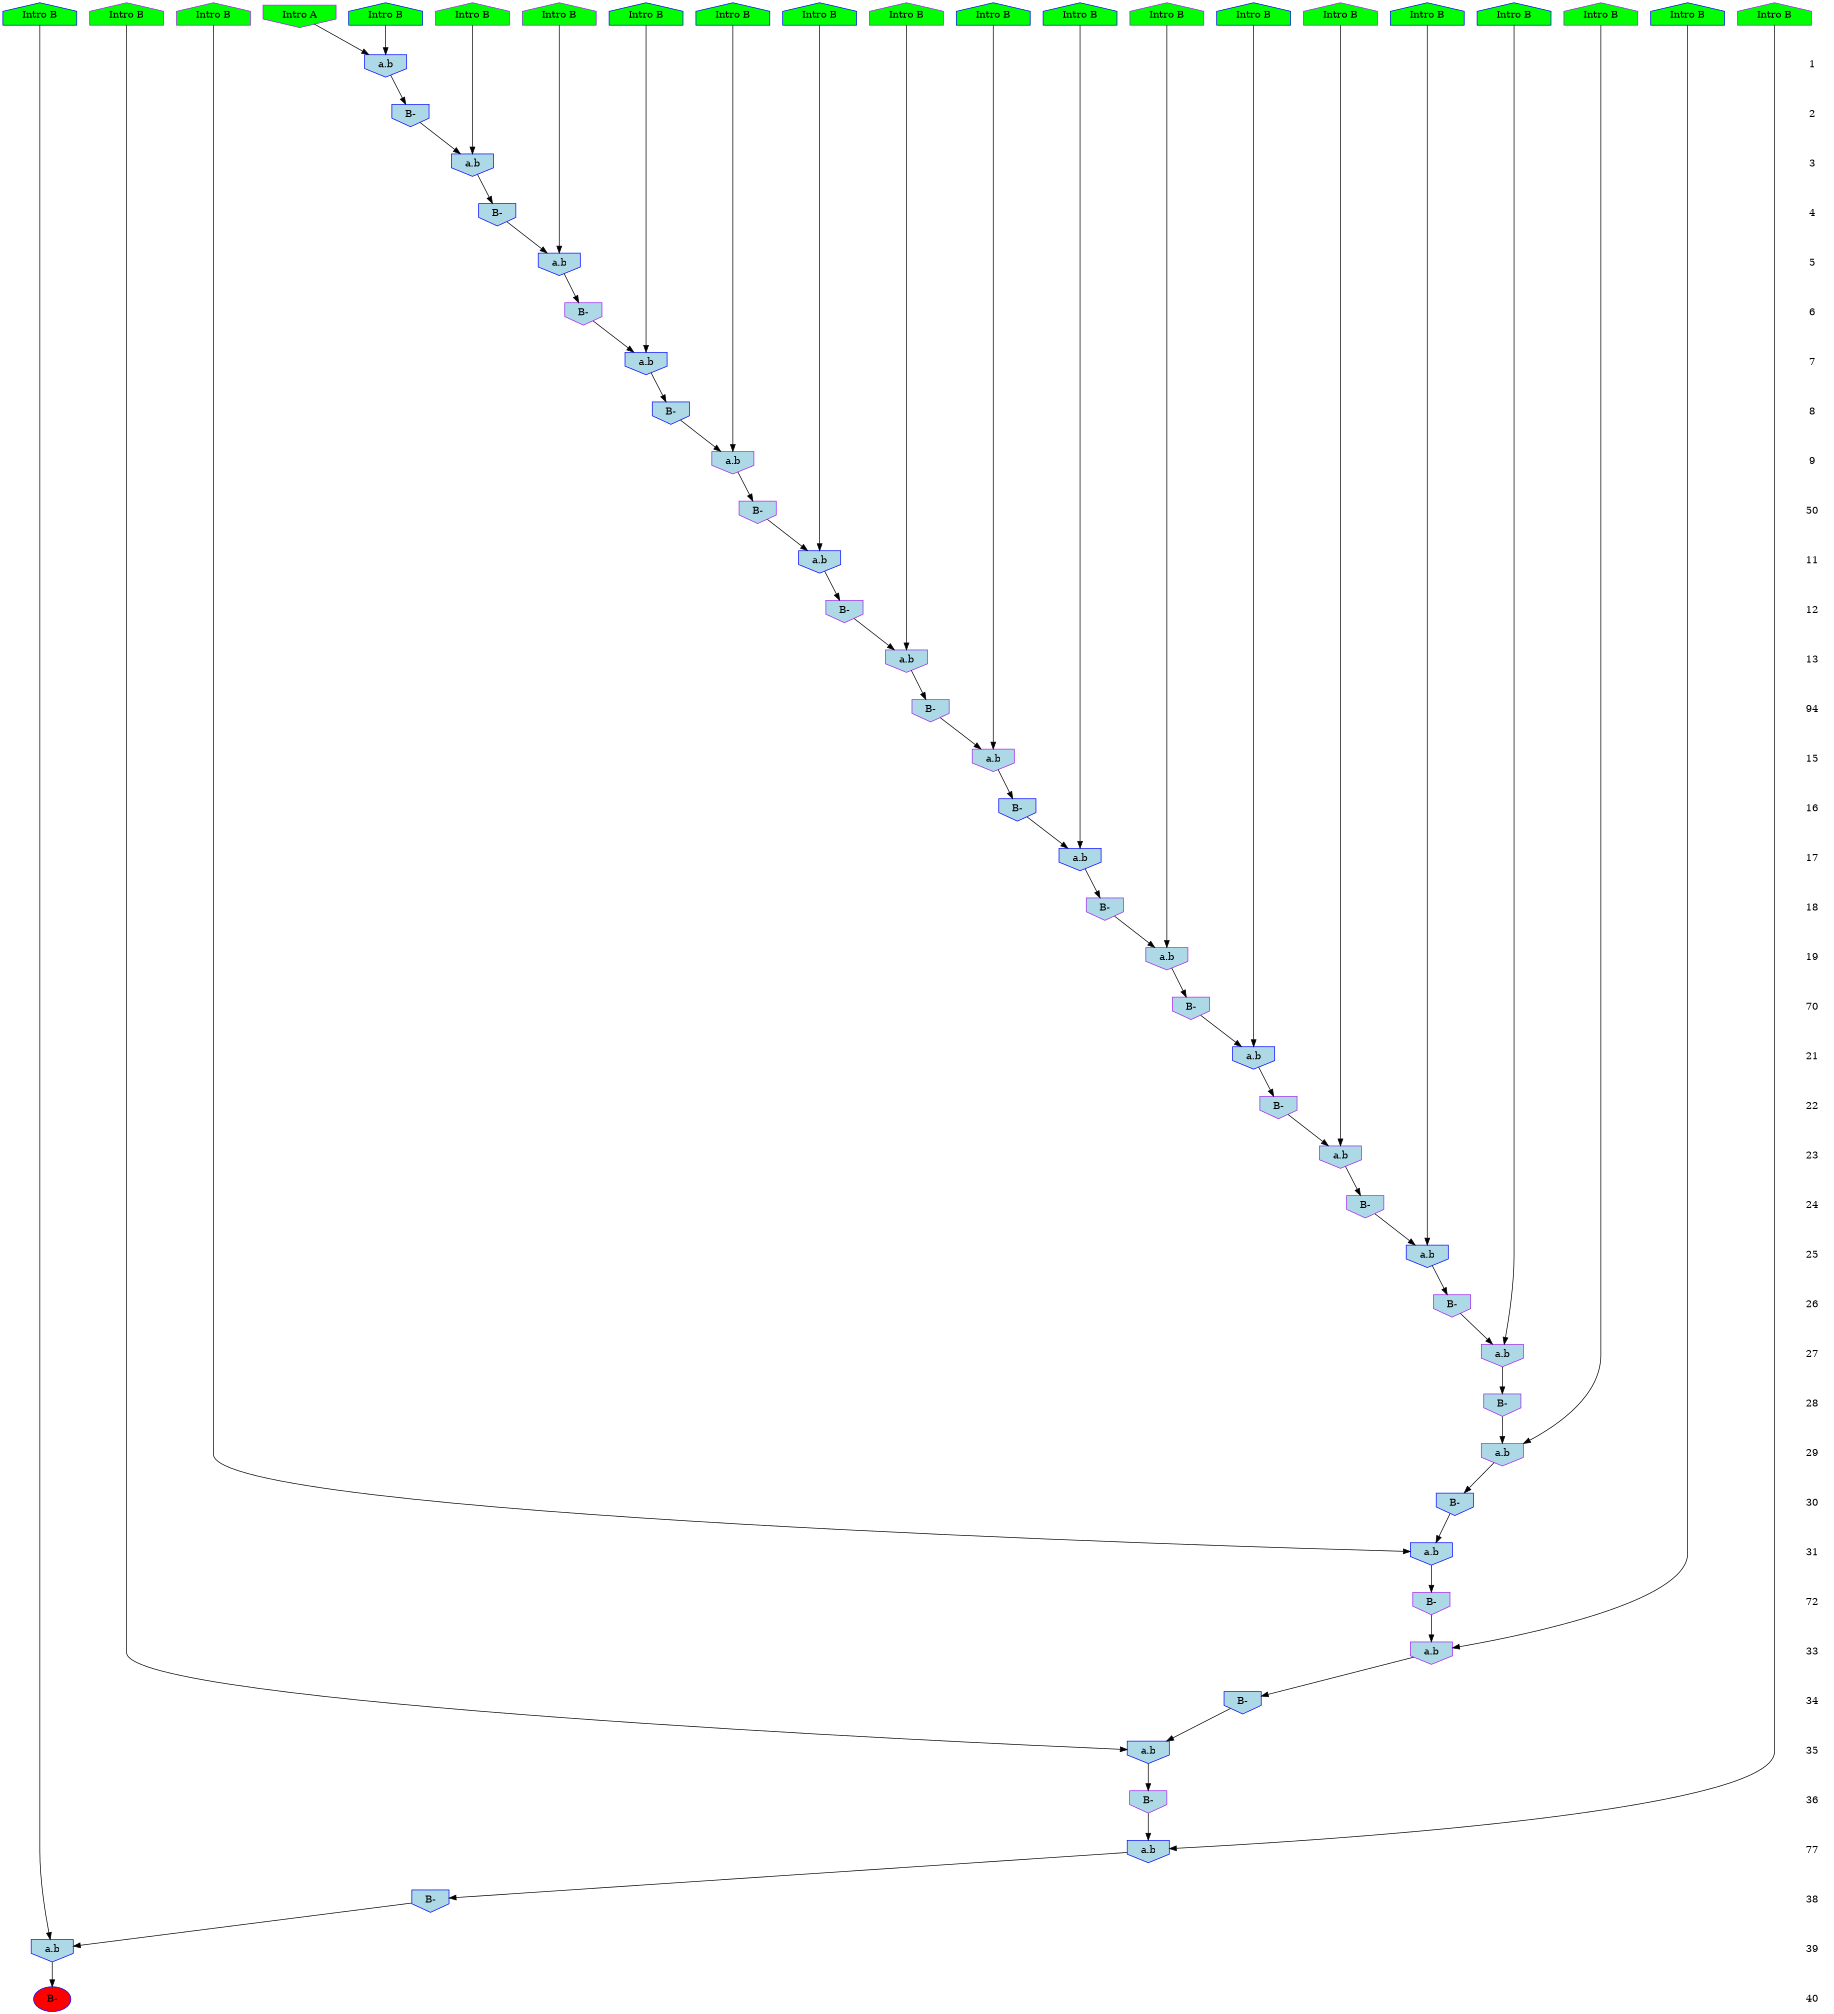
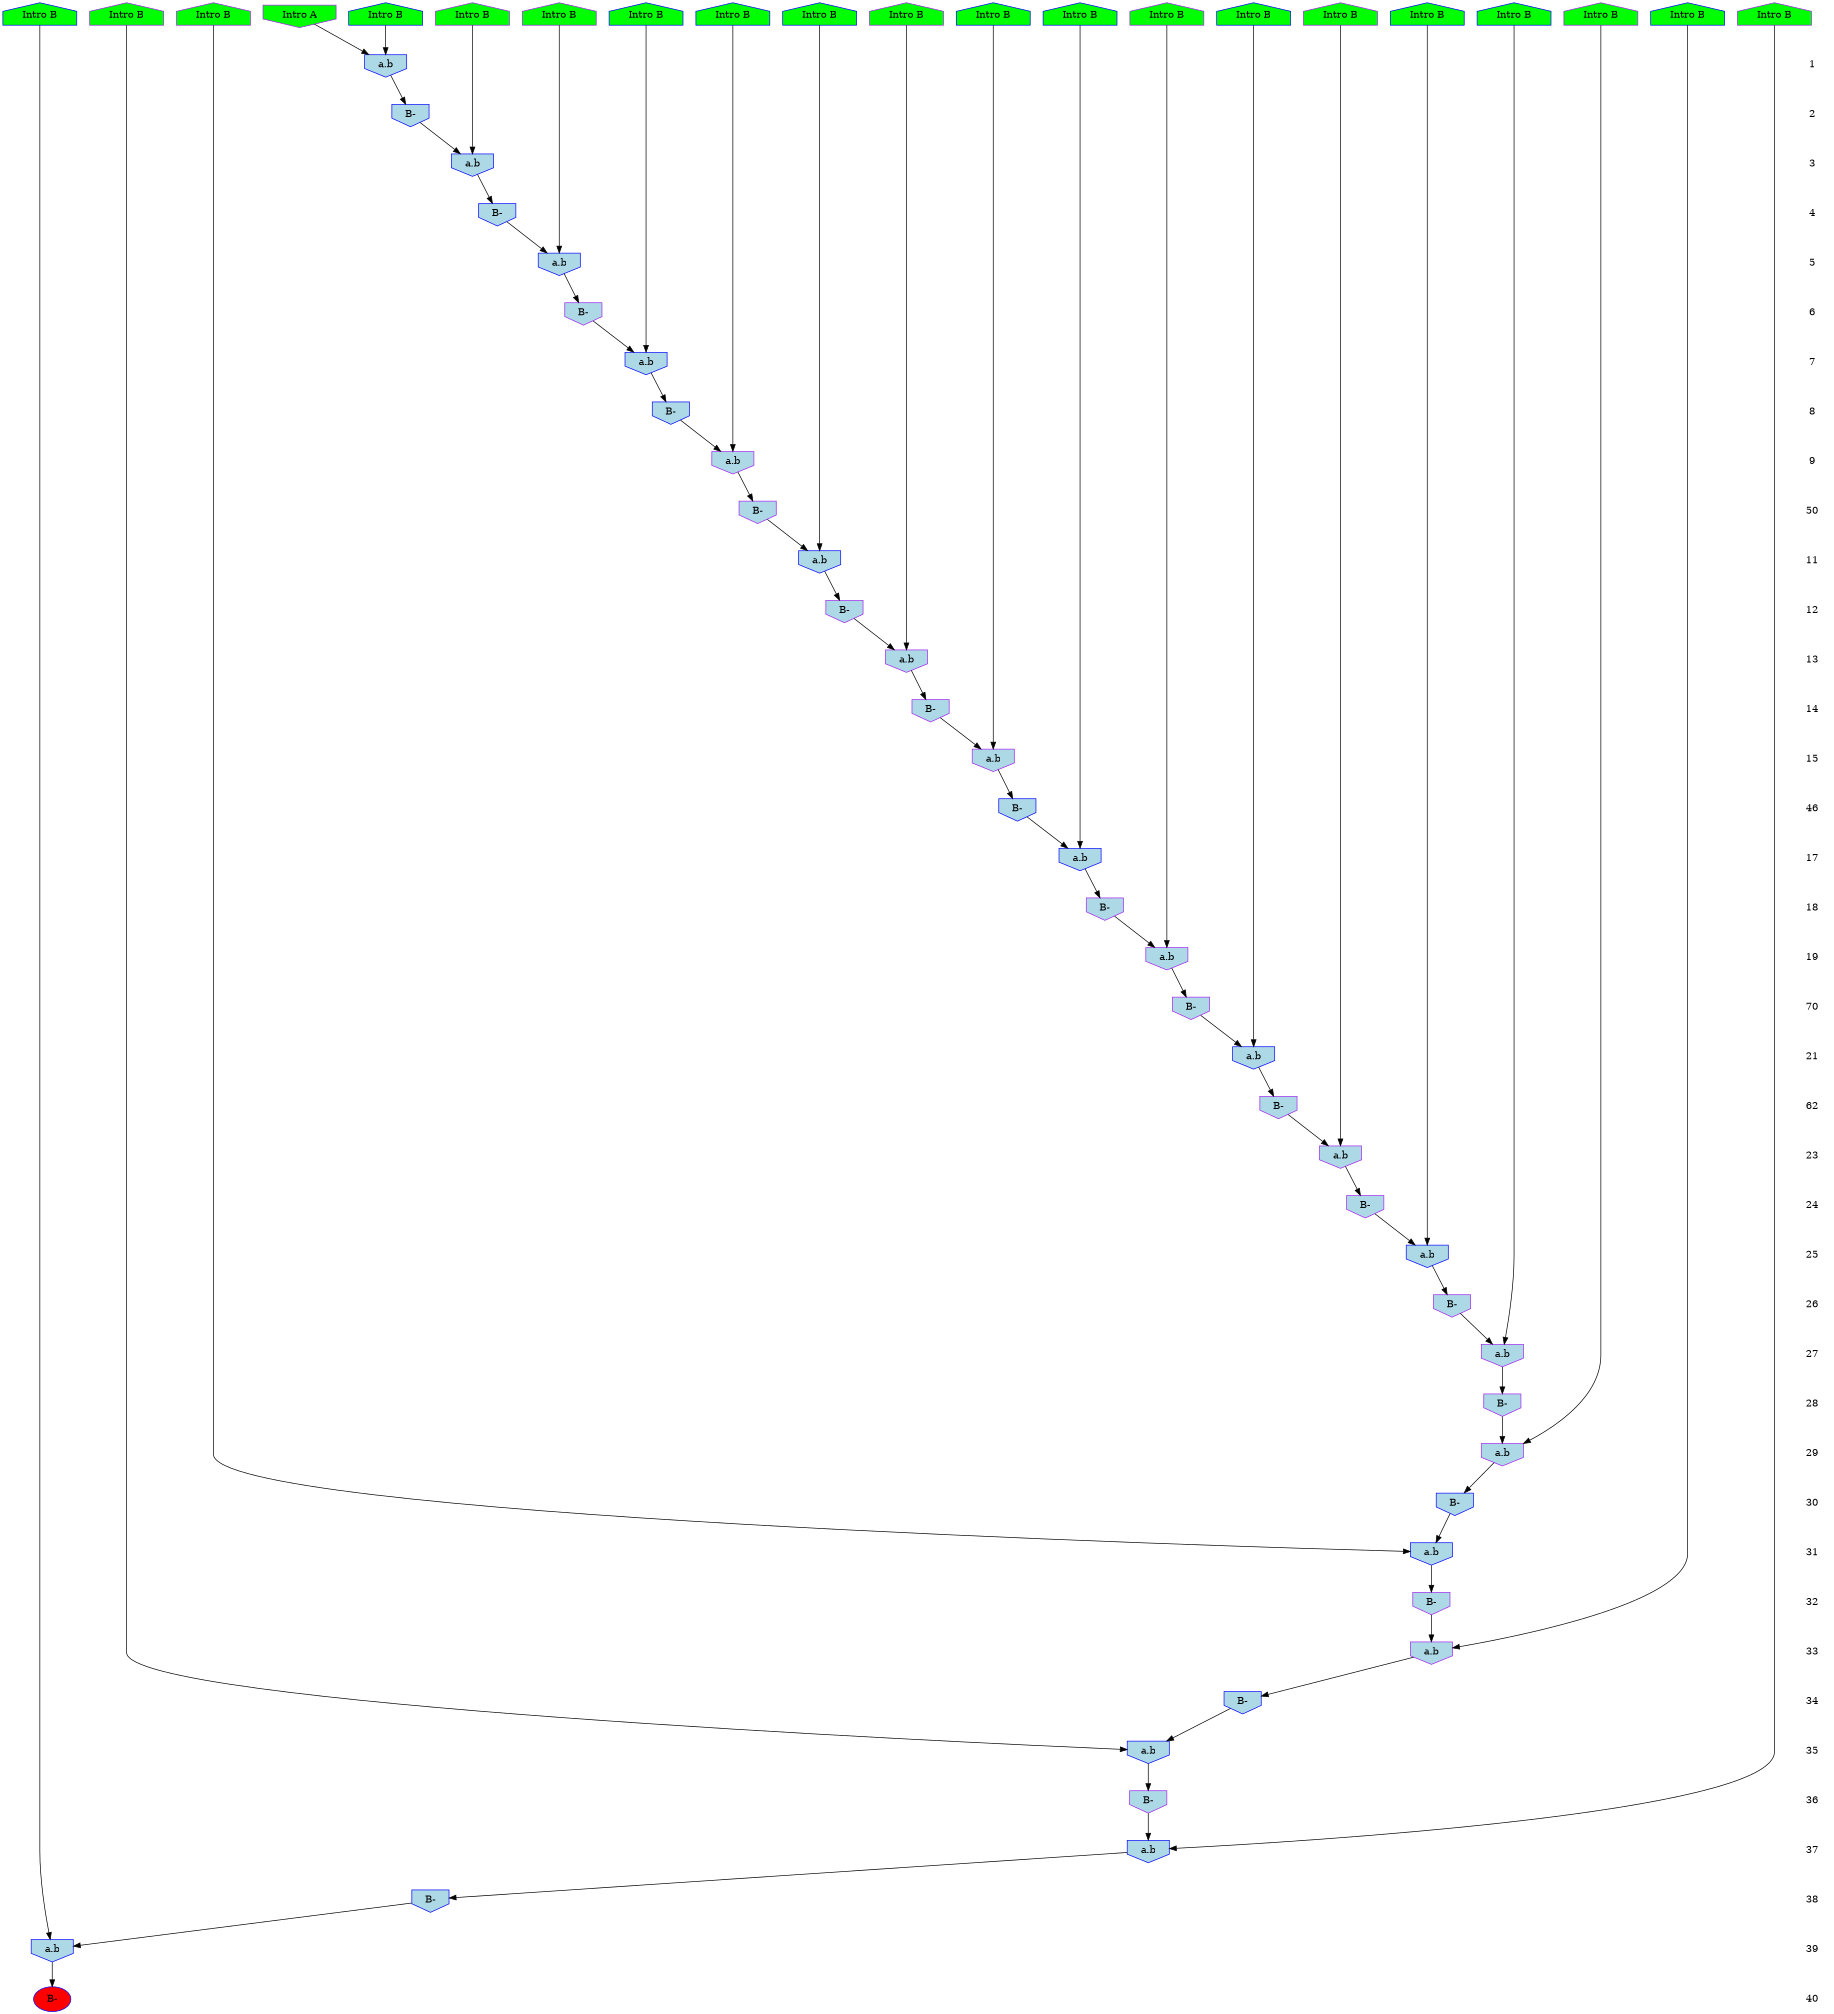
node "94": label "94" -> "14"
node "16": label "16" -> "46"
node "22": label "22" -> "62"
node "72": label "72" -> "32"
node "77": label "77" -> "37"
